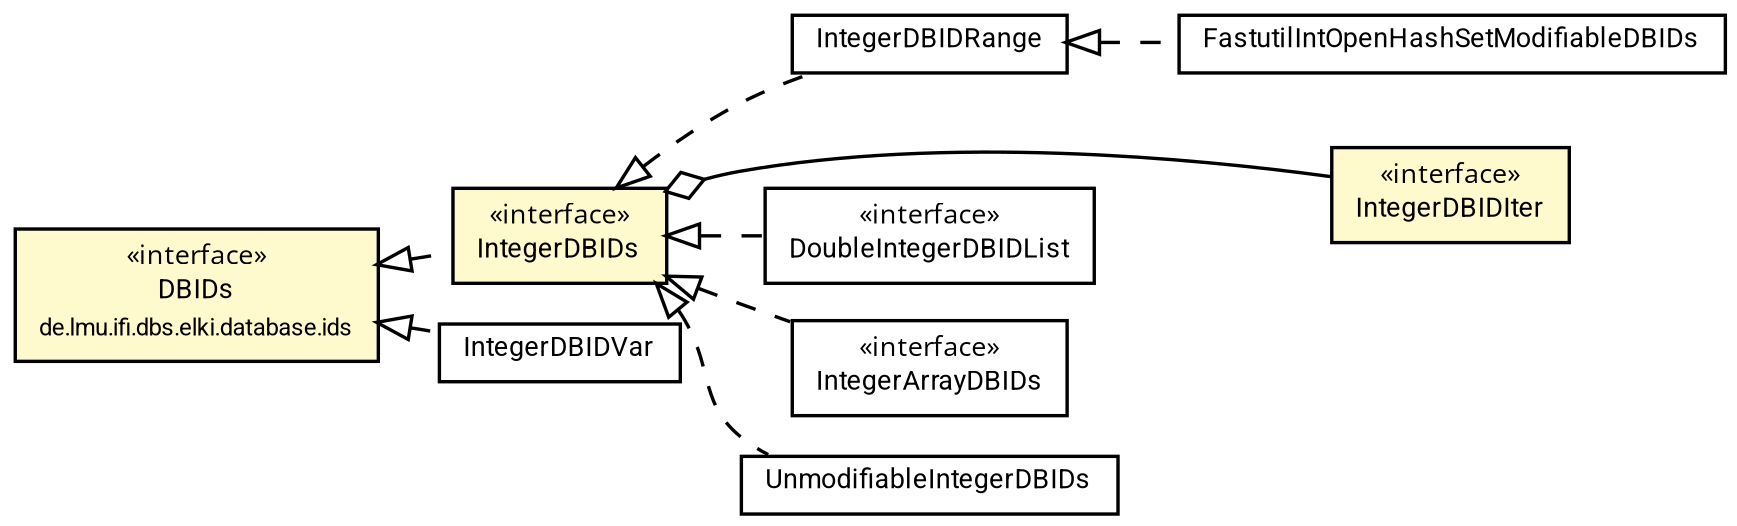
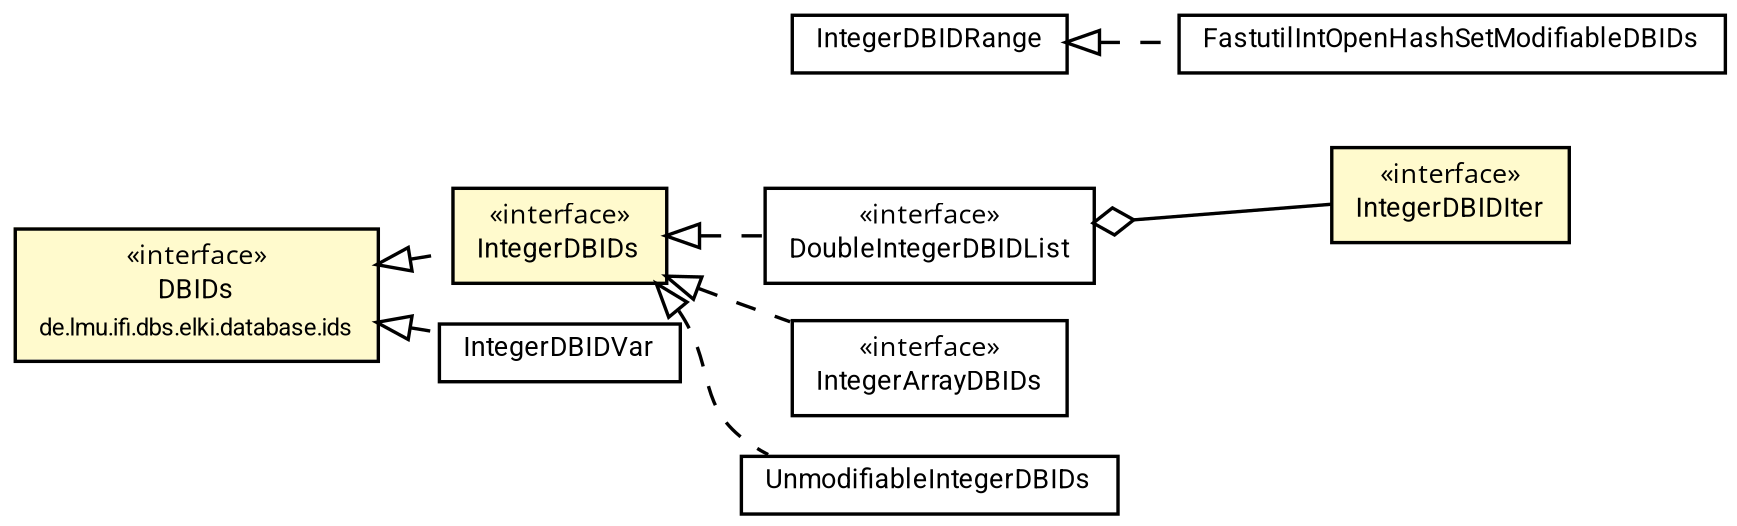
edge "IntegerDBIDRange" -> "IntegerDBIDs": removed
edge "IntegerDBIDIter" -> "IntegerDBIDs": now "IntegerDBIDIter" -> "DoubleIntegerDBIDList"
